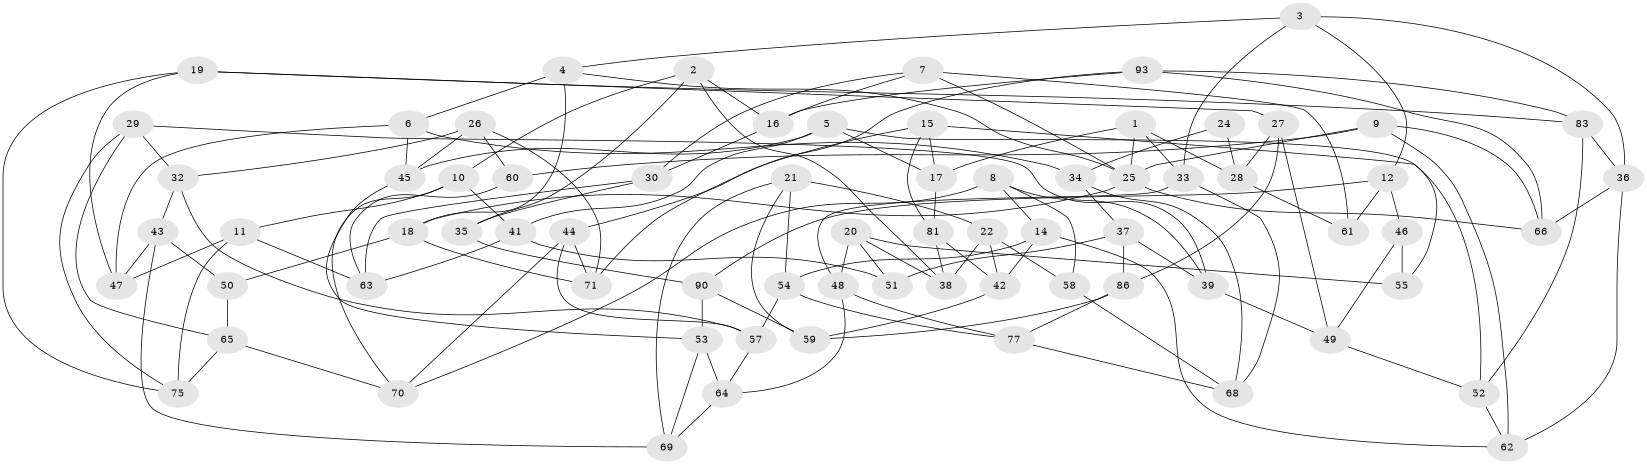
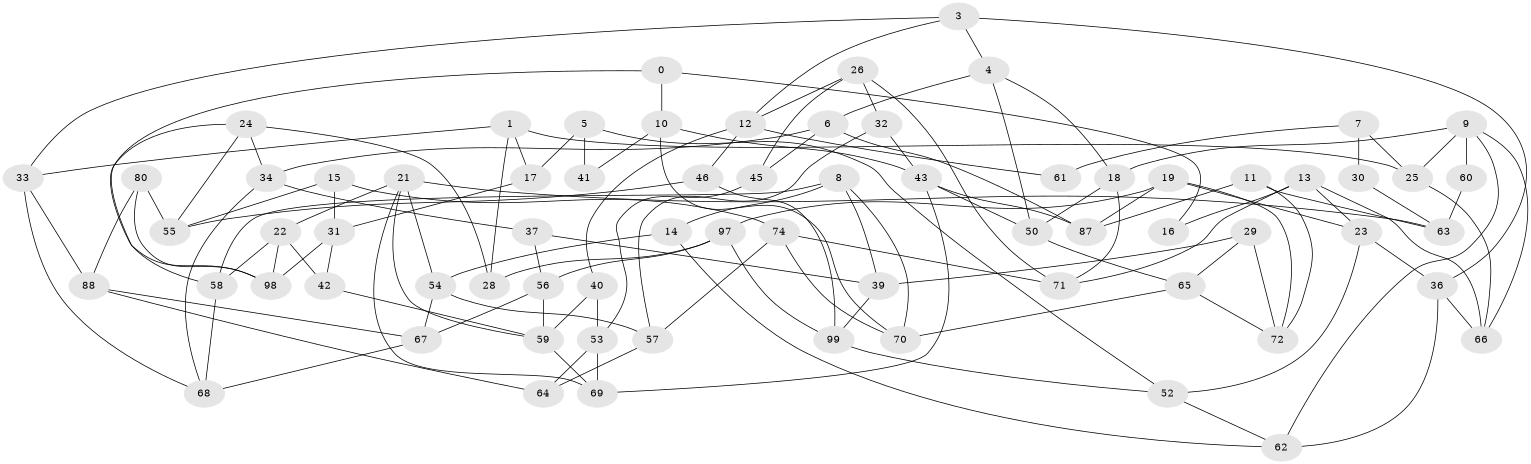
node "2": label "2" -> "0"
node "93": label "93" -> "13"
edge "7" -- "16": removed
edge "4" -- "25": now "4" -- "50"
node "27": label "27" -> "97"
node "83": label "83" -> "23"
edge "29" -- "32": removed
edge "5" -- "45": removed
edge "16" -- "30": removed
edge "15" -- "17": removed
edge "26" -- "60": now "26" -- "12"
edge "24" -- "55": added
edge "24" -- "58": added
edge "25" -- "18": now "9" -- "18"
edge "28" -- "61": removed
edge "10" -- "11": now "10" -- "43"
node "35": removed
node "44": label "44" -> "74"
node "20": label "20" -> "80"
node "81": label "81" -> "31"
edge "14" -- "42": removed
edge "41" -- "63": now "21" -- "63"
node "47": label "47" -> "87"
node "90": label "90" -> "40"
node "48": label "48" -> "88"
node "51": removed
node "38": label "38" -> "98"
node "86": label "86" -> "56"
node "77": label "77" -> "67"
node "49": label "49" -> "99"
node "75": label "75" -> "72"
edge "64" -- "69": now "59" -- "69"
